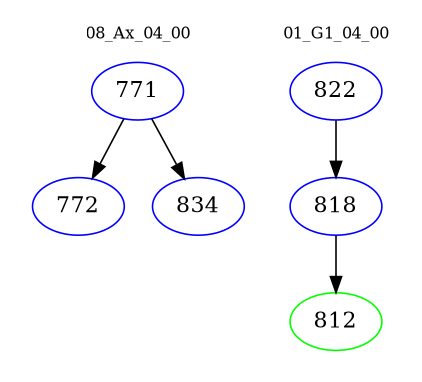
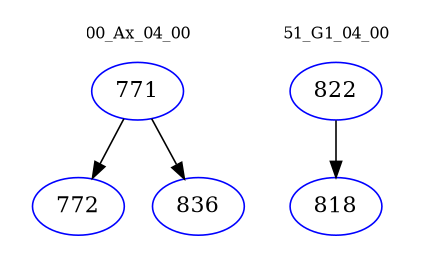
cluster "08_Ax_04_00": label "08_Ax_04_00" -> "00_Ax_04_00"
cluster "01_G1_04_00": label "01_G1_04_00" -> "51_G1_04_00"
node "834": label "834" -> "836"
node "812": removed
